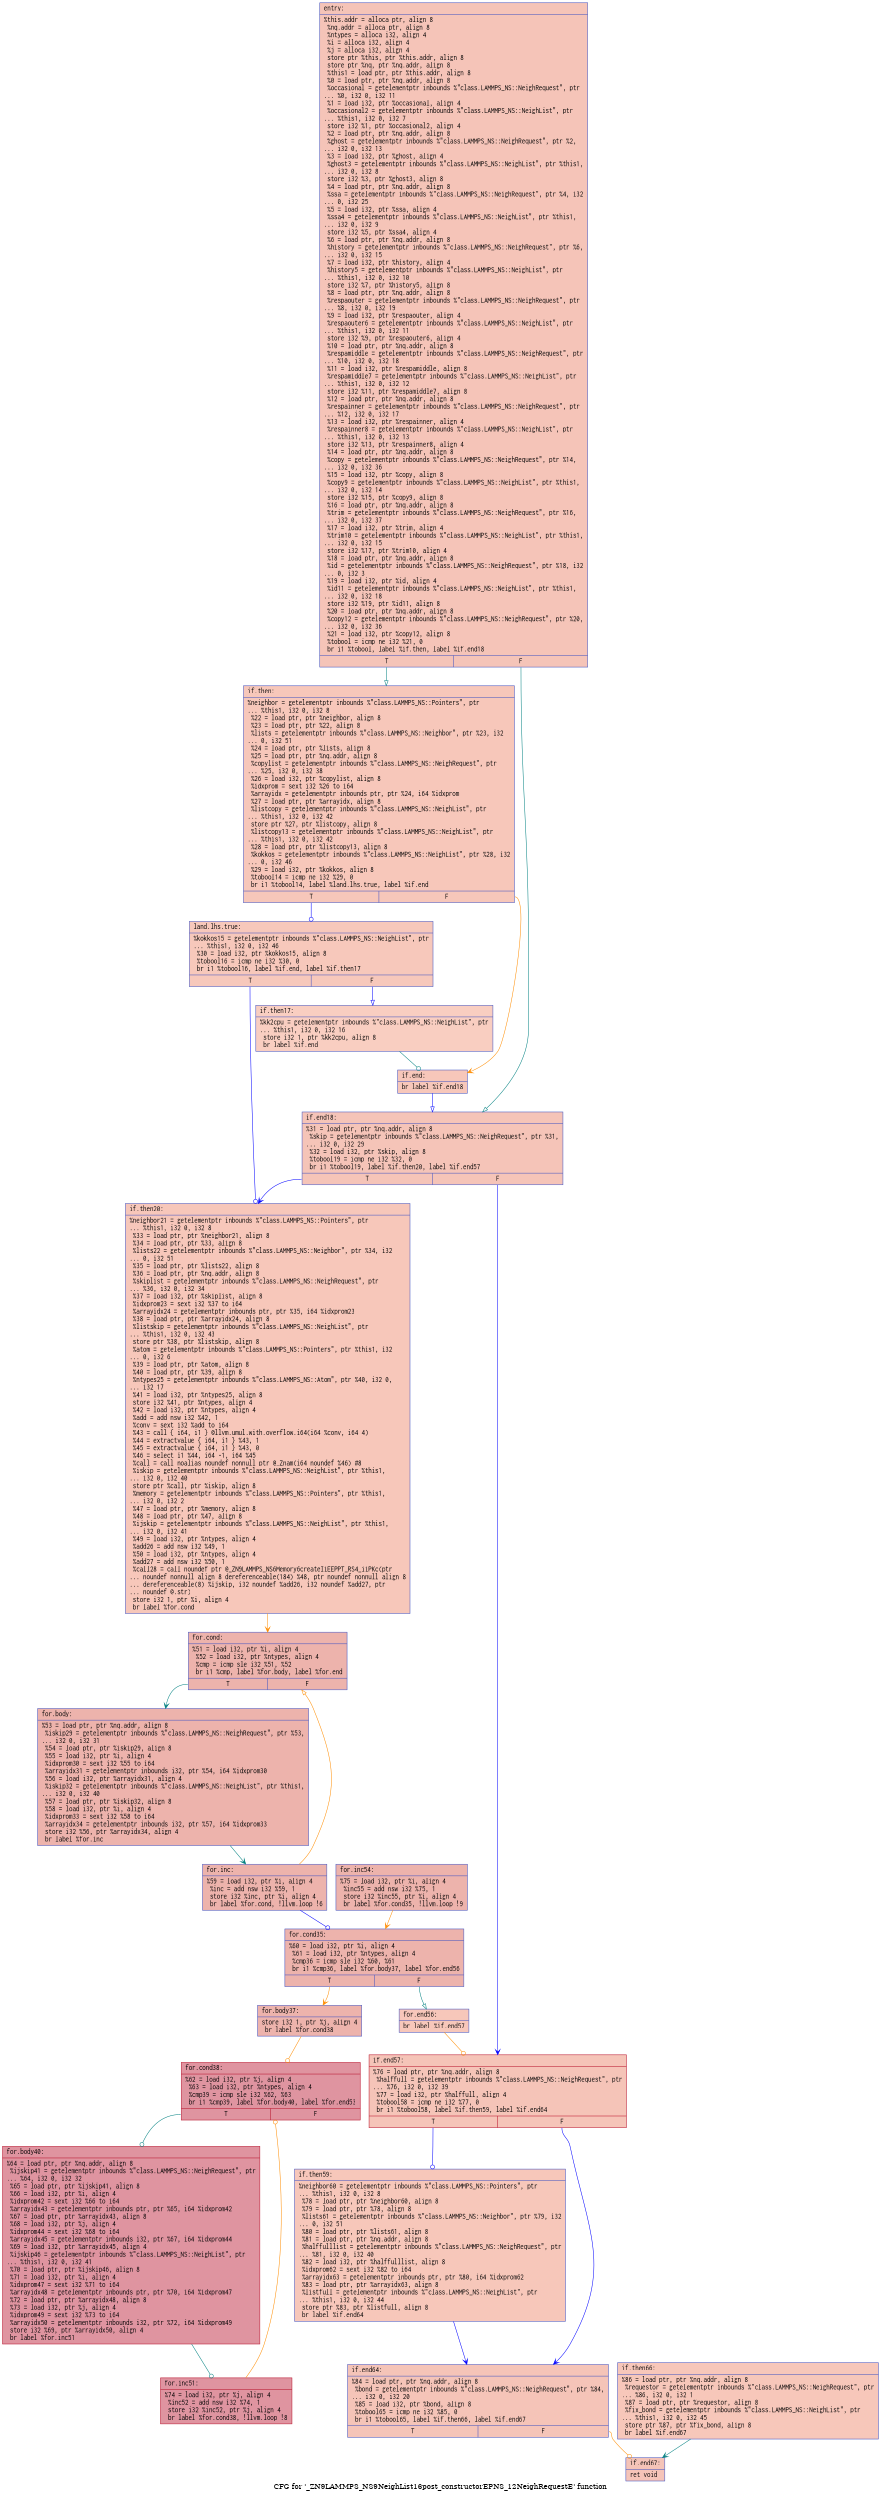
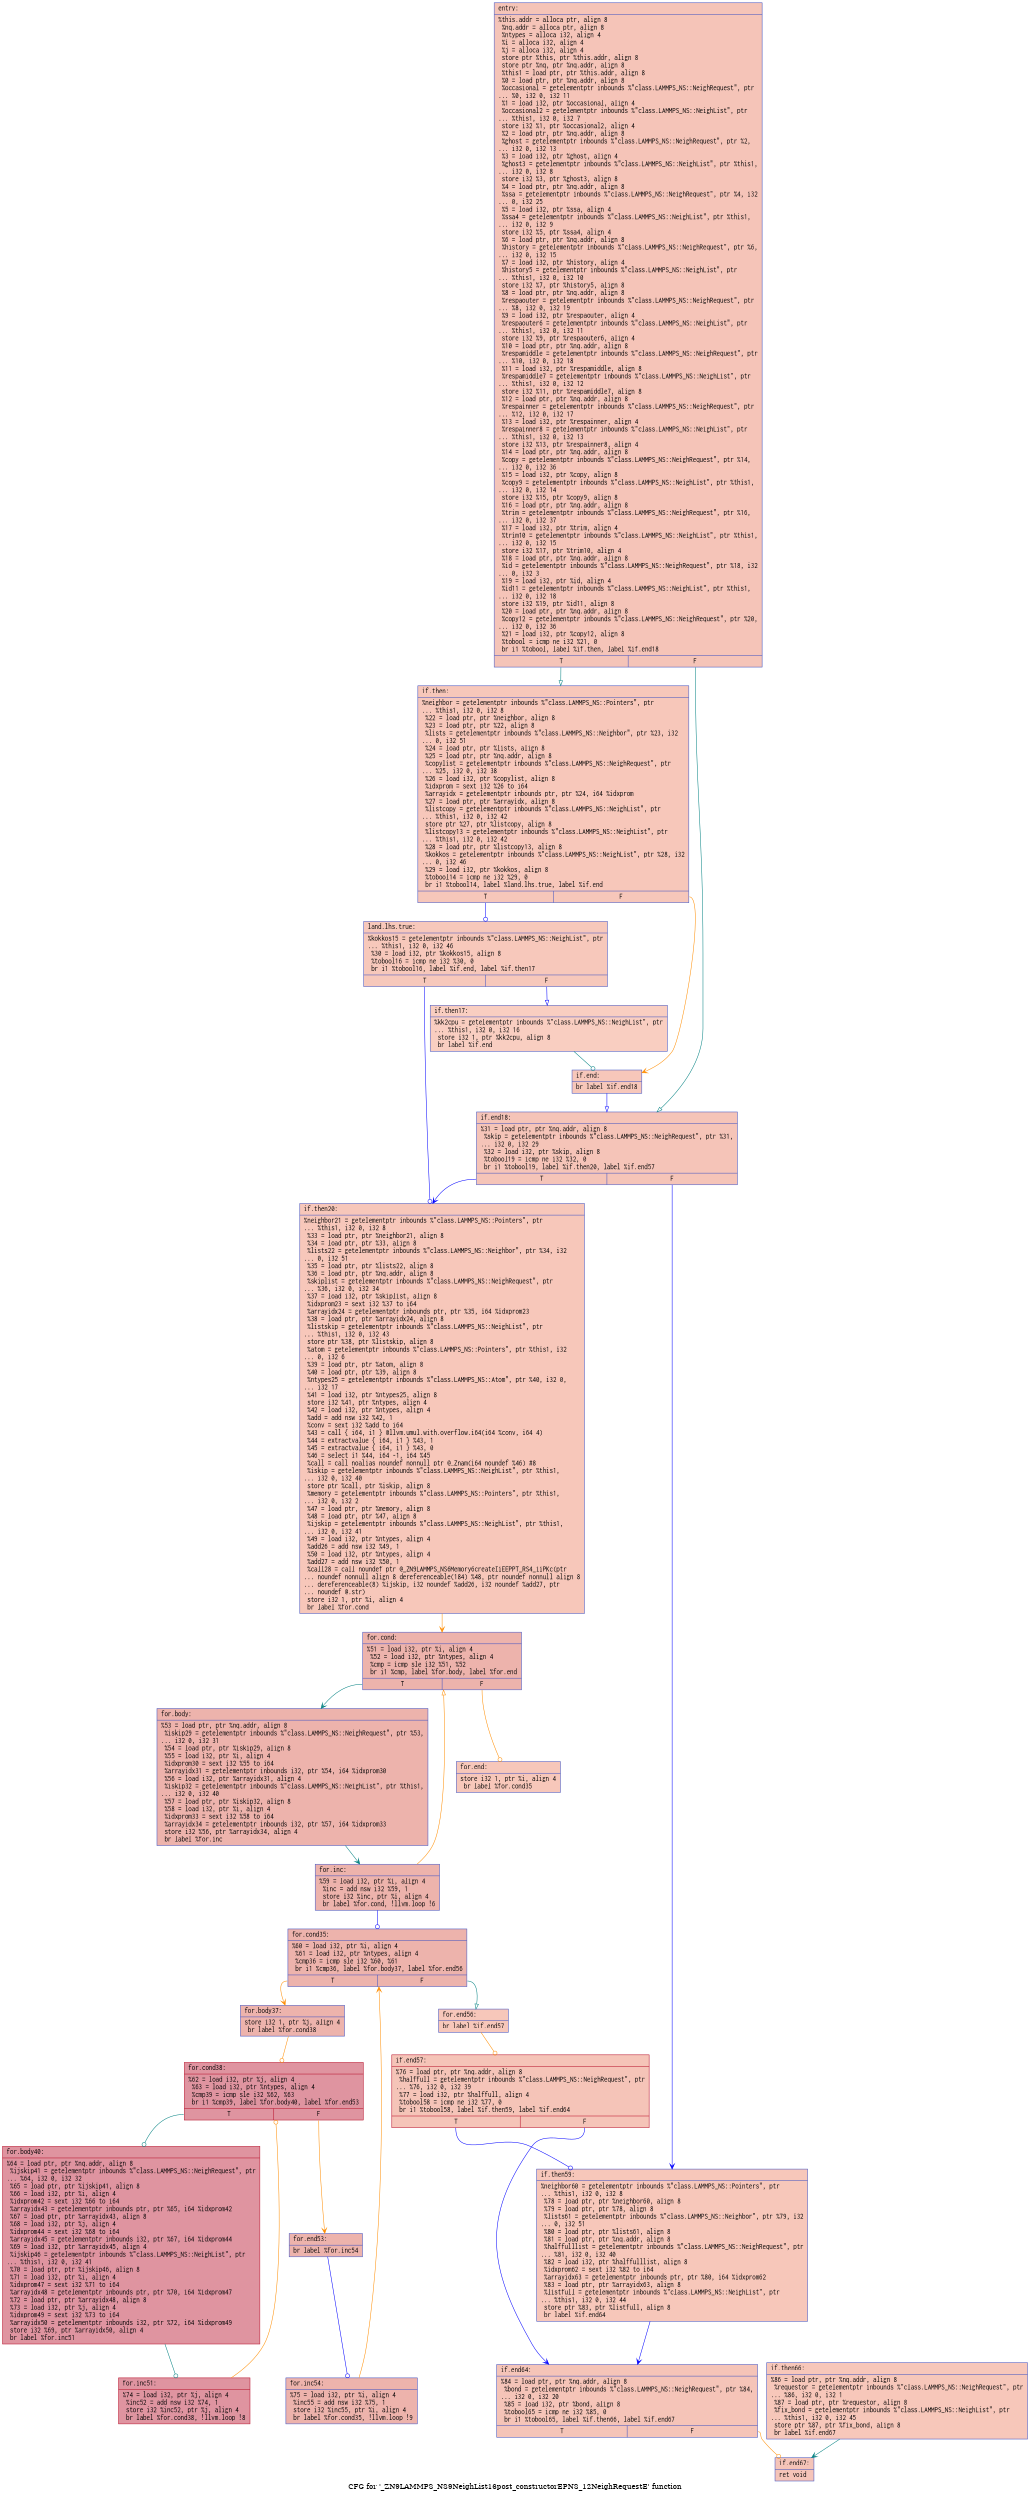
edge "if.end18:" -> "if.end57:": now "if.end18:" -> "if.then59:"
node "for.end:": added
node "for.end53:": added
